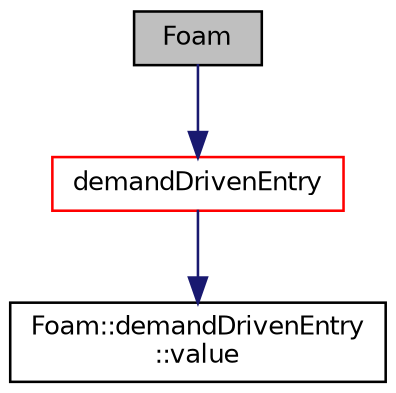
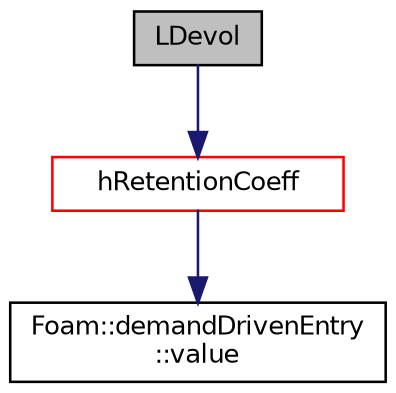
node "Foam": label "Foam" -> "LDevol"
node "demandDrivenEntry": label "demandDrivenEntry" -> "hRetentionCoeff"
